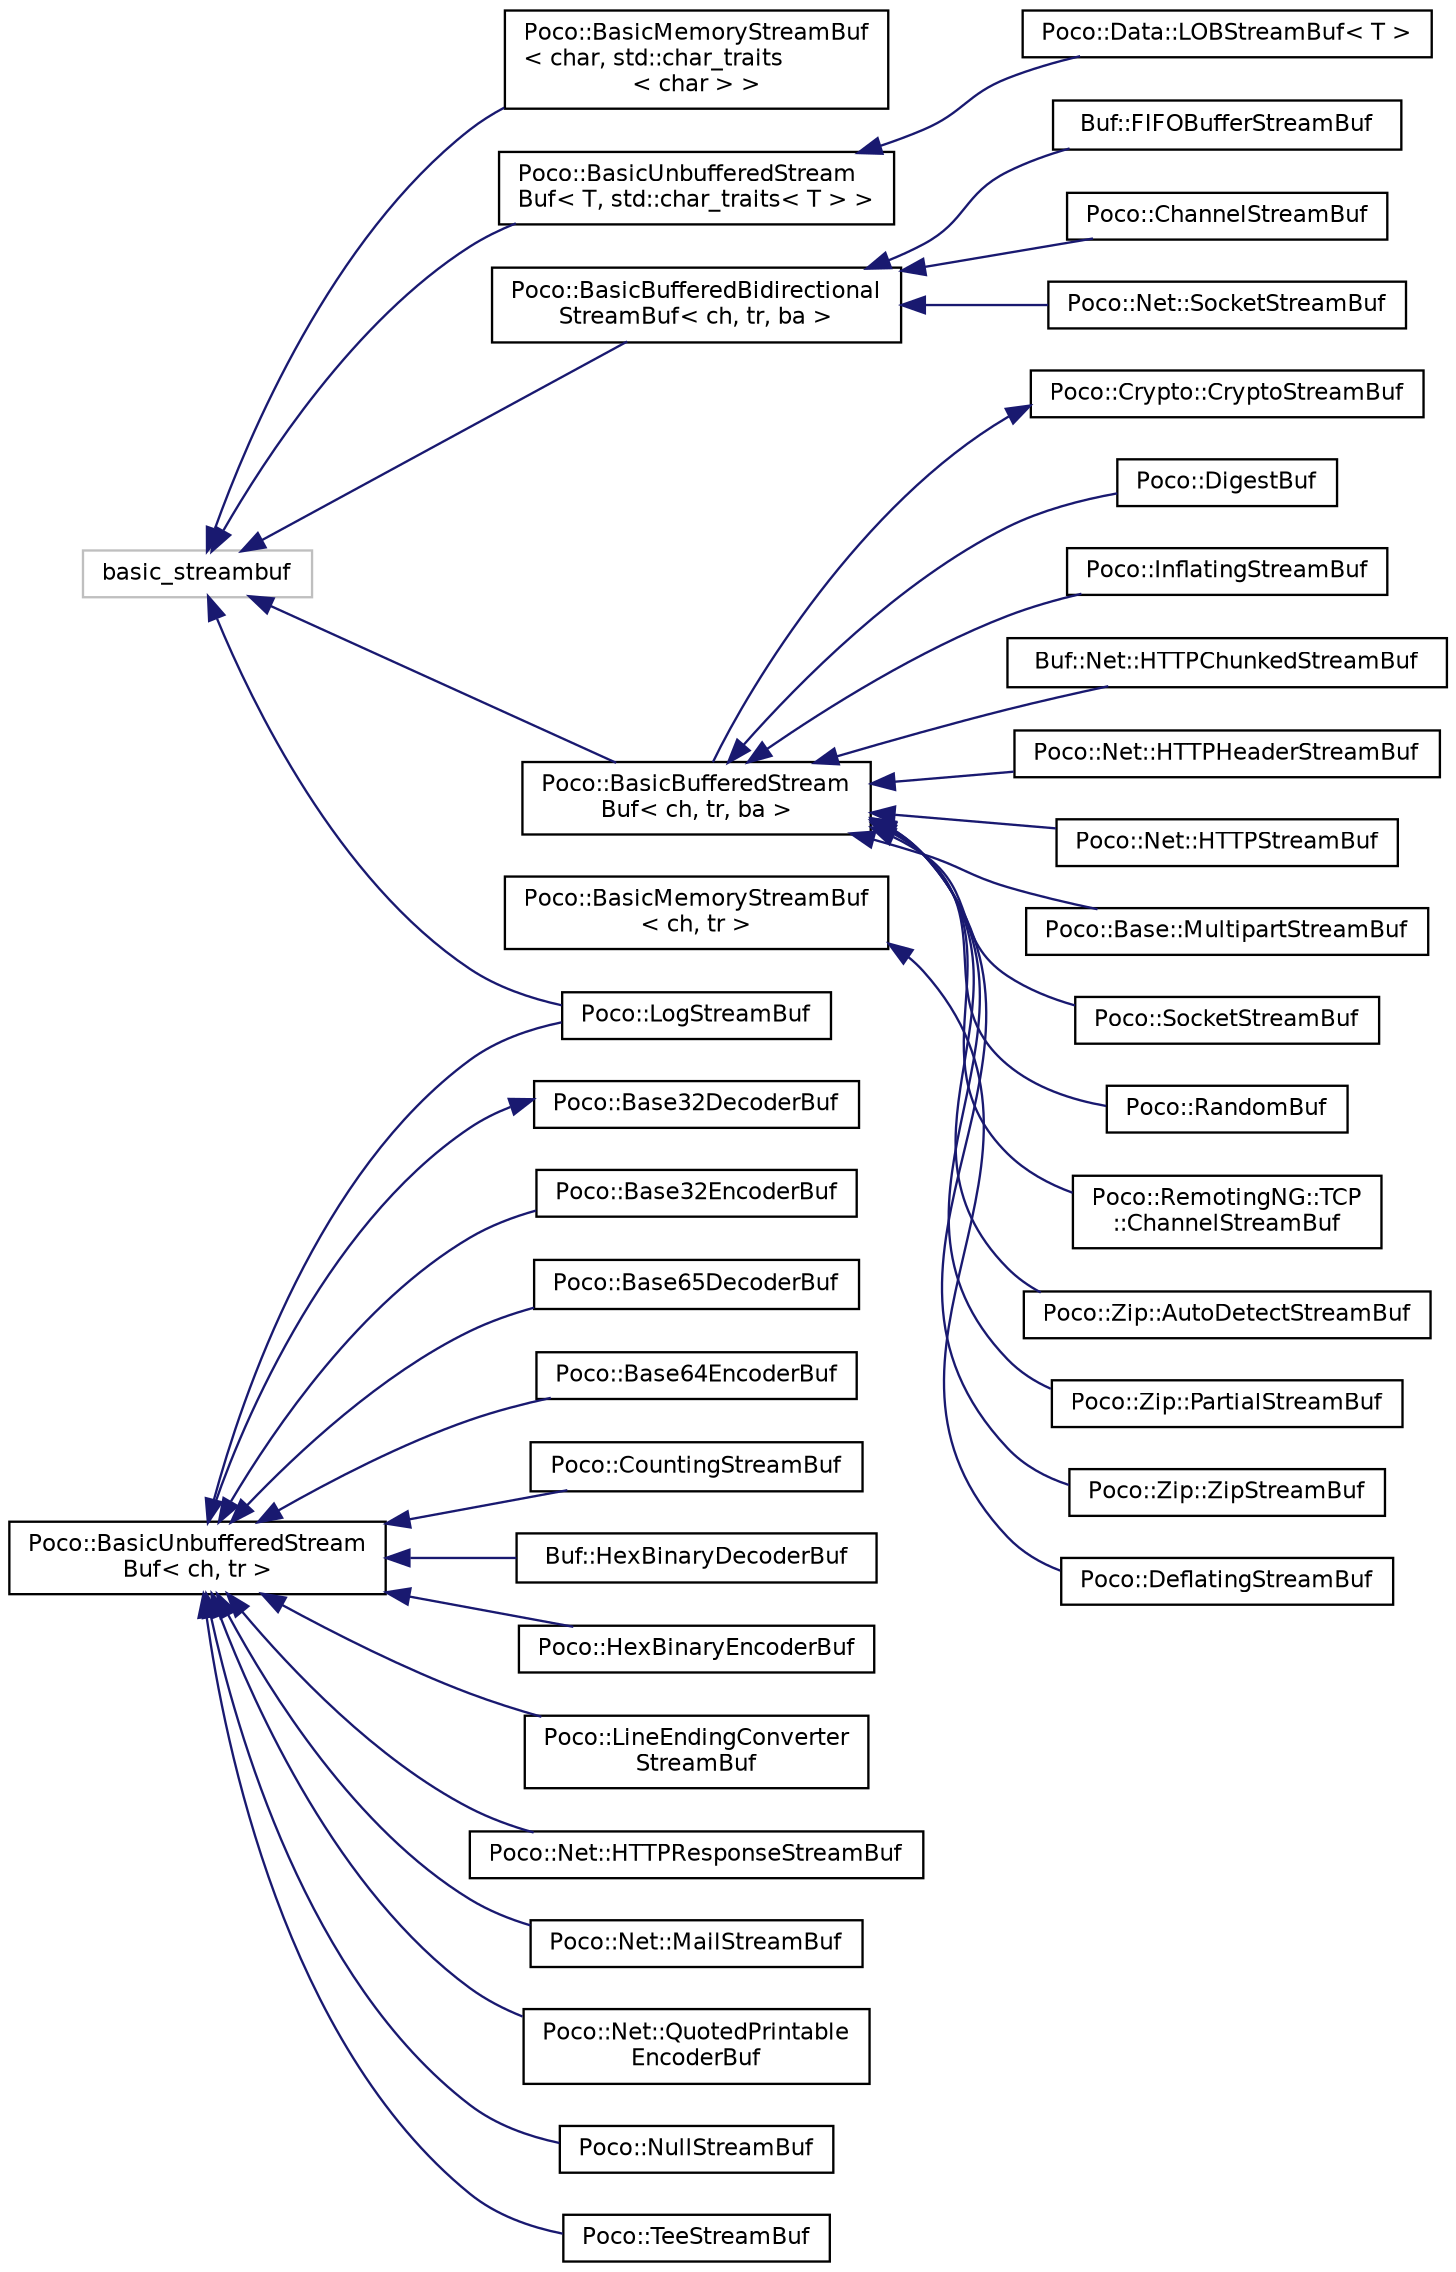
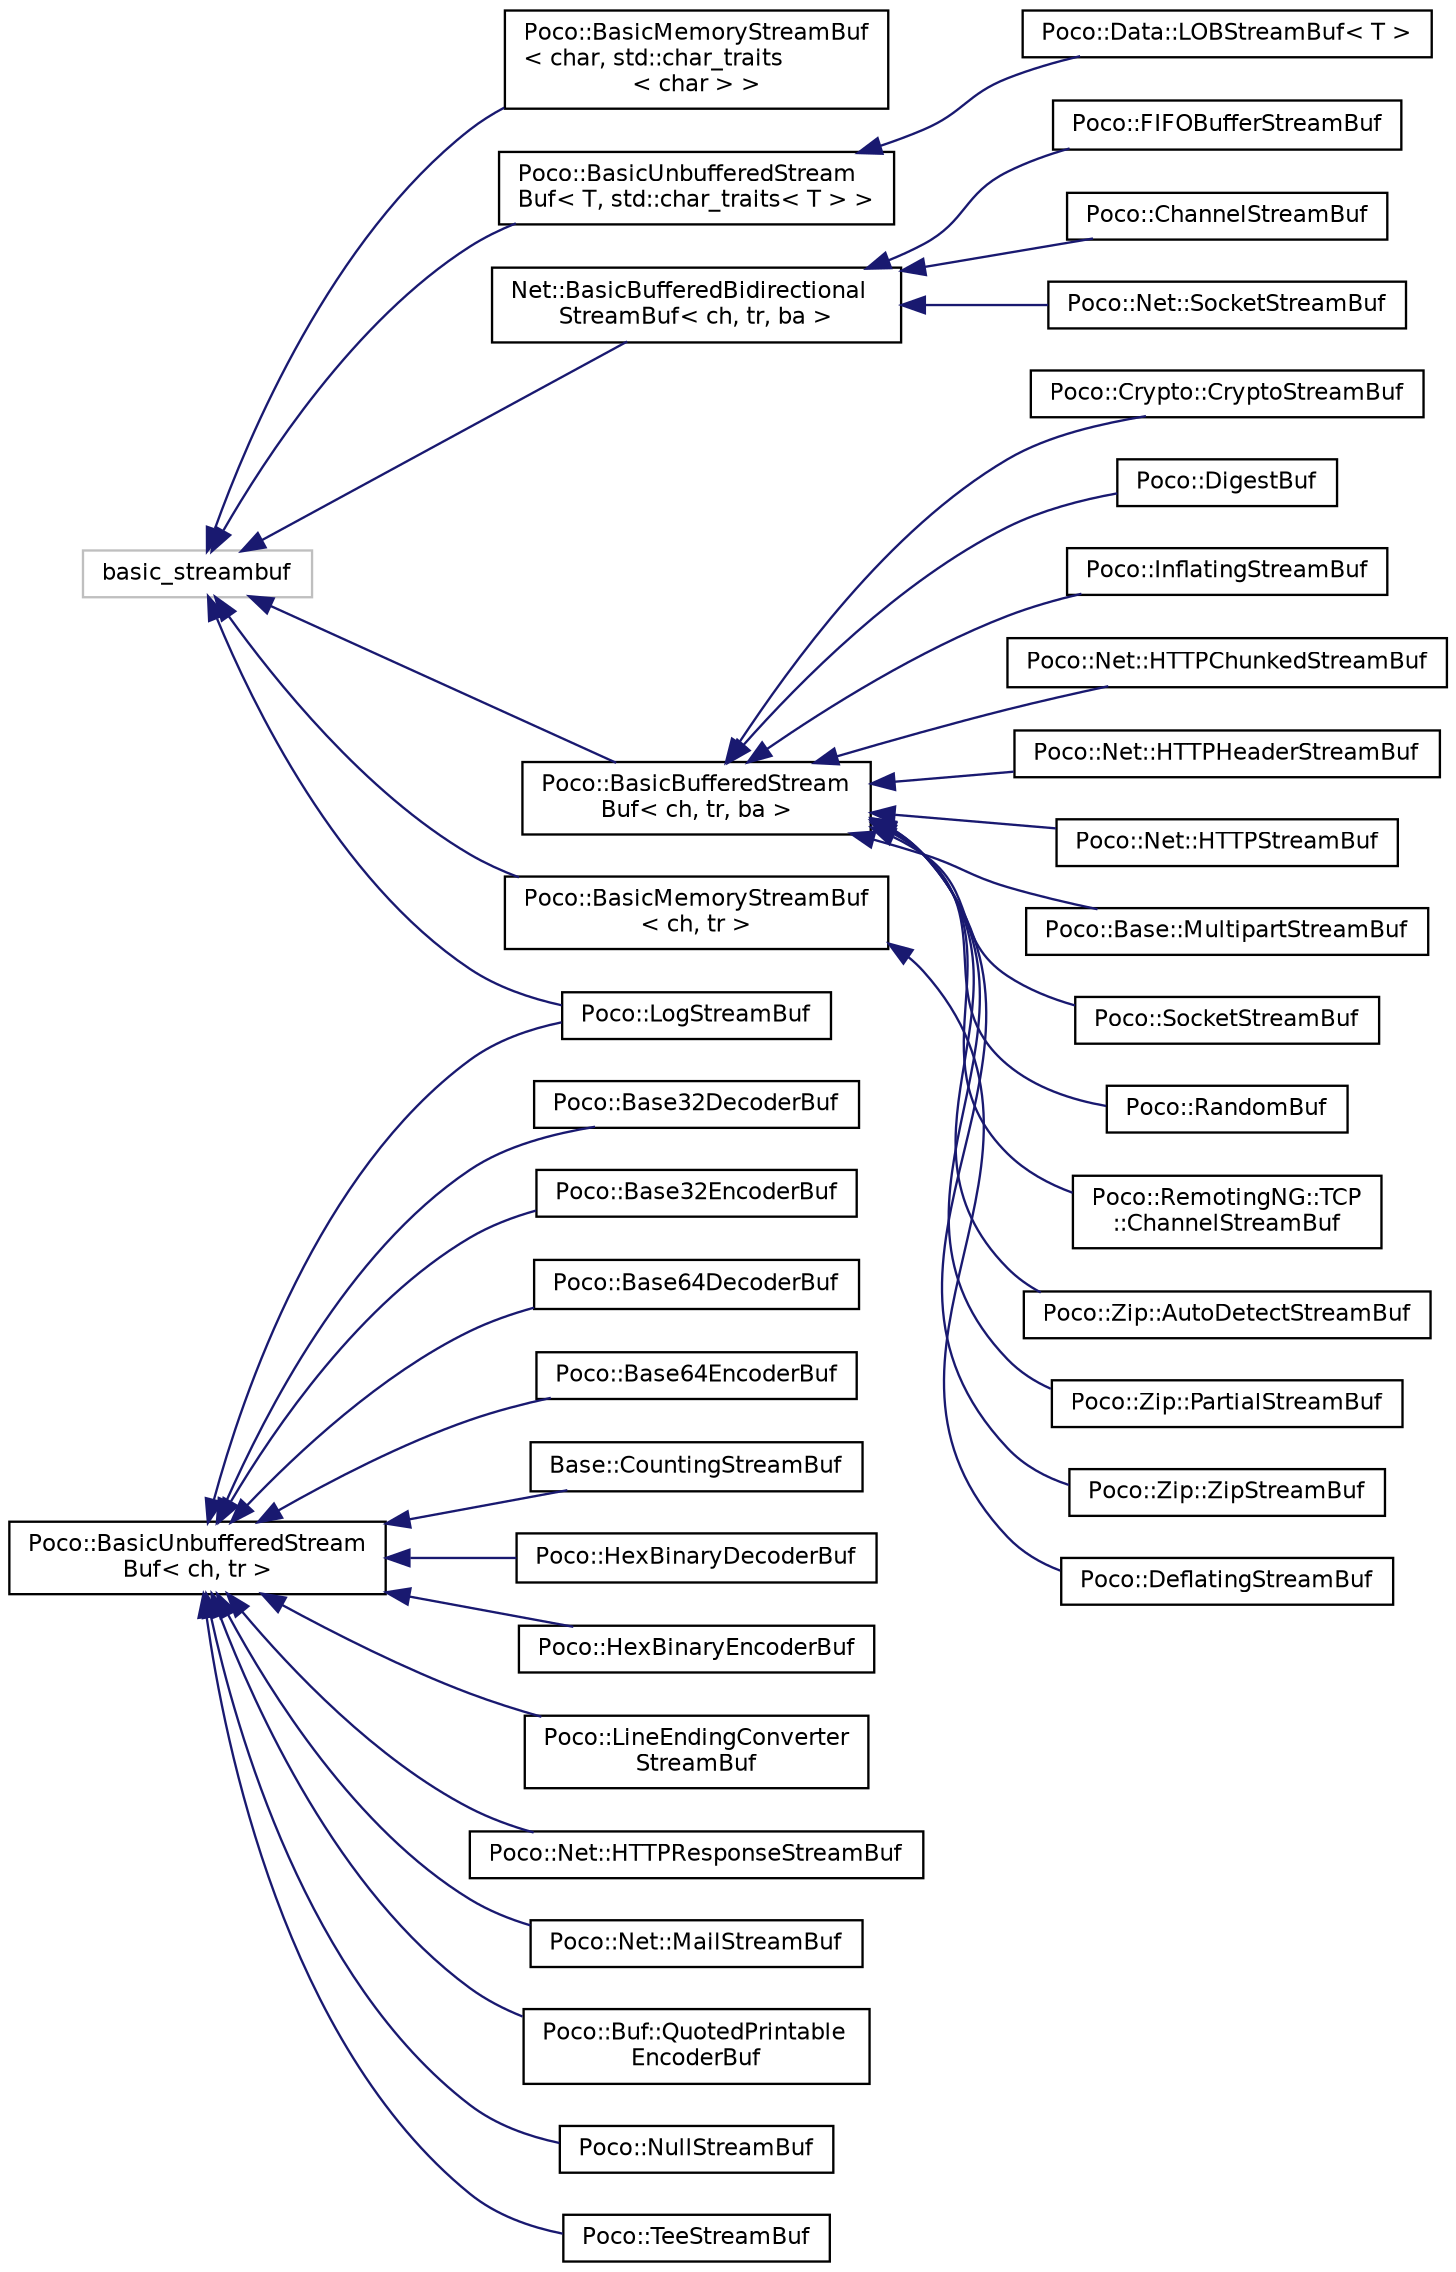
node "Buf::FIFOBufferStreamBuf": label "Buf::FIFOBufferStreamBuf" -> "Poco::FIFOBufferStreamBuf"
node "Poco::BasicBufferedBidirectional StreamBuf< ch, tr, ba >": label "Poco::BasicBufferedBidirectional StreamBuf< ch, tr, ba >" -> "Net::BasicBufferedBidirectional StreamBuf< ch, tr, ba >"
edge "Poco::BasicBufferedStream Buf< ch, tr, ba >" -> "Poco::Crypto::CryptoStreamBuf": reversed
node "Buf::Net::HTTPChunkedStreamBuf": label "Buf::Net::HTTPChunkedStreamBuf" -> "Poco::Net::HTTPChunkedStreamBuf"
edge "Poco::BasicMemoryStreamBuf < ch, tr >" -> "basic_streambuf": added
node "Poco::Base65DecoderBuf": label "Poco::Base65DecoderBuf" -> "Poco::Base64DecoderBuf"
edge "Poco::BasicUnbufferedStream Buf< ch, tr >" -> "Poco::Base32DecoderBuf": reversed
node "Poco::CountingStreamBuf": label "Poco::CountingStreamBuf" -> "Base::CountingStreamBuf"
node "Buf::HexBinaryDecoderBuf": label "Buf::HexBinaryDecoderBuf" -> "Poco::HexBinaryDecoderBuf"
node "Poco::Net::QuotedPrintable EncoderBuf": label "Poco::Net::QuotedPrintable EncoderBuf" -> "Poco::Buf::QuotedPrintable EncoderBuf"
